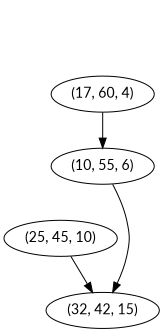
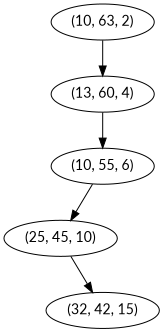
node "(10, 63, 2)": added
node "(17, 60, 4)": label "(17, 60, 4)" -> "(13, 60, 4)"
edge "(10, 55, 6)" -> "(32, 42, 15)": now "(10, 55, 6)" -> "(25, 45, 10)"
